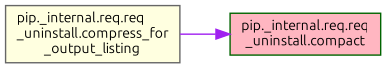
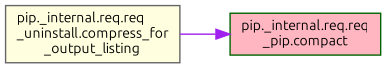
node "pip._internal.req.req _uninstall.compact": label "pip._internal.req.req _uninstall.compact" -> "pip._internal.req.req _pip.compact"
